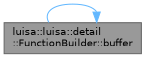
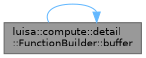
node "luisa::luisa::detail ::FunctionBuilder::buffer": label "luisa::luisa::detail ::FunctionBuilder::buffer" -> "luisa::compute::detail ::FunctionBuilder::buffer"
